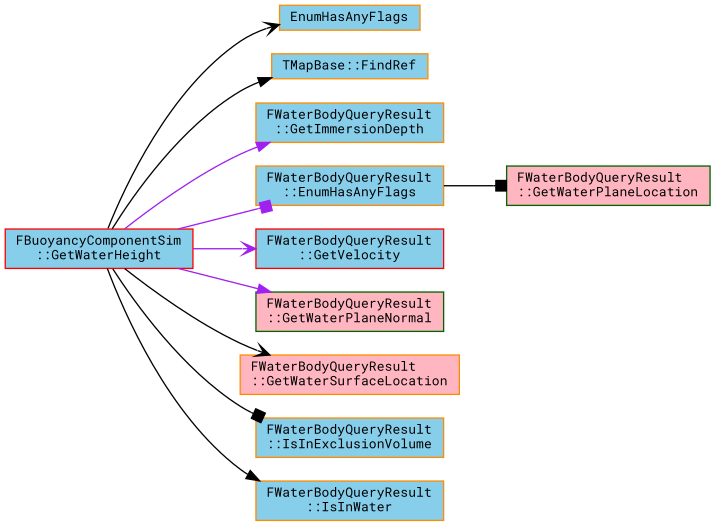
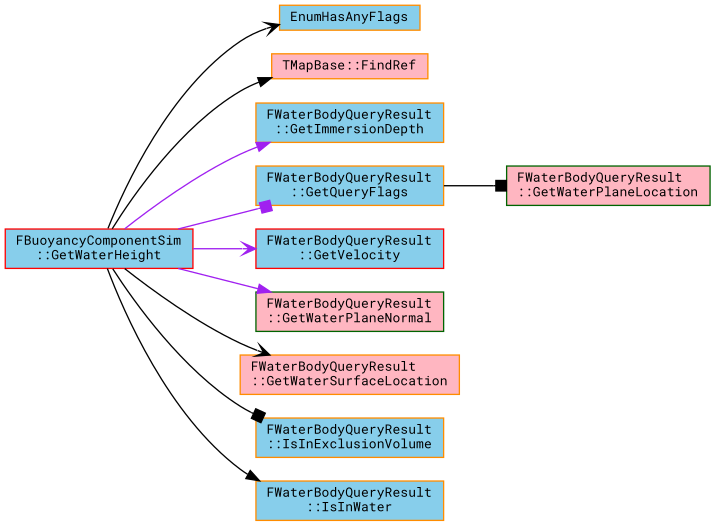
node "TMapBase::FindRef": fillcolor skyblue -> lightpink
node "FWaterBodyQueryResult ::EnumHasAnyFlags": label "FWaterBodyQueryResult ::EnumHasAnyFlags" -> "FWaterBodyQueryResult ::GetQueryFlags"
